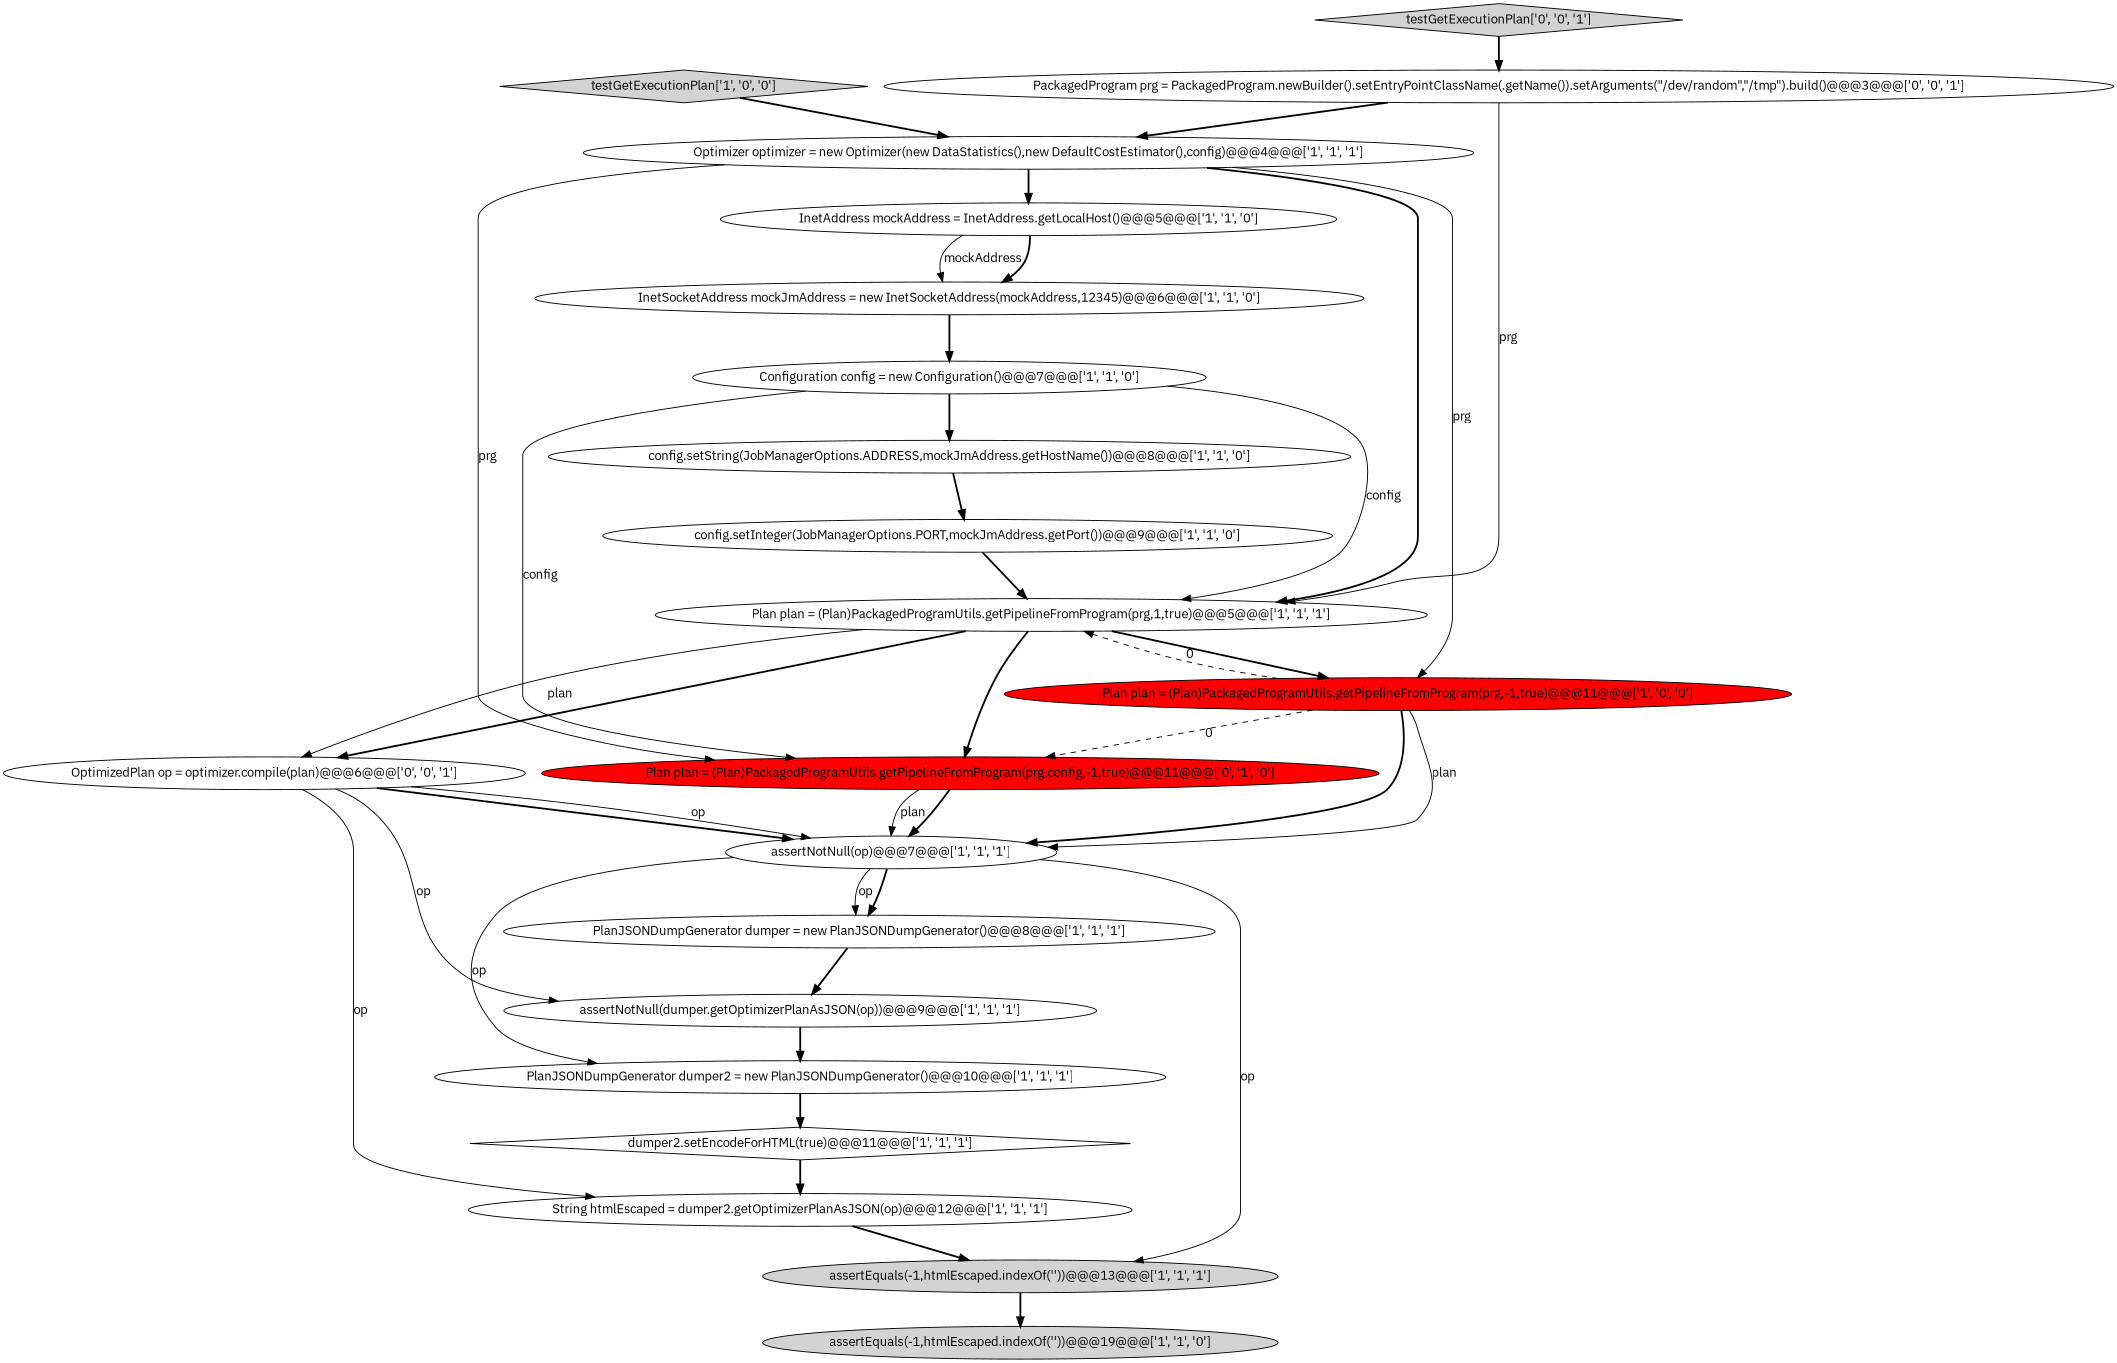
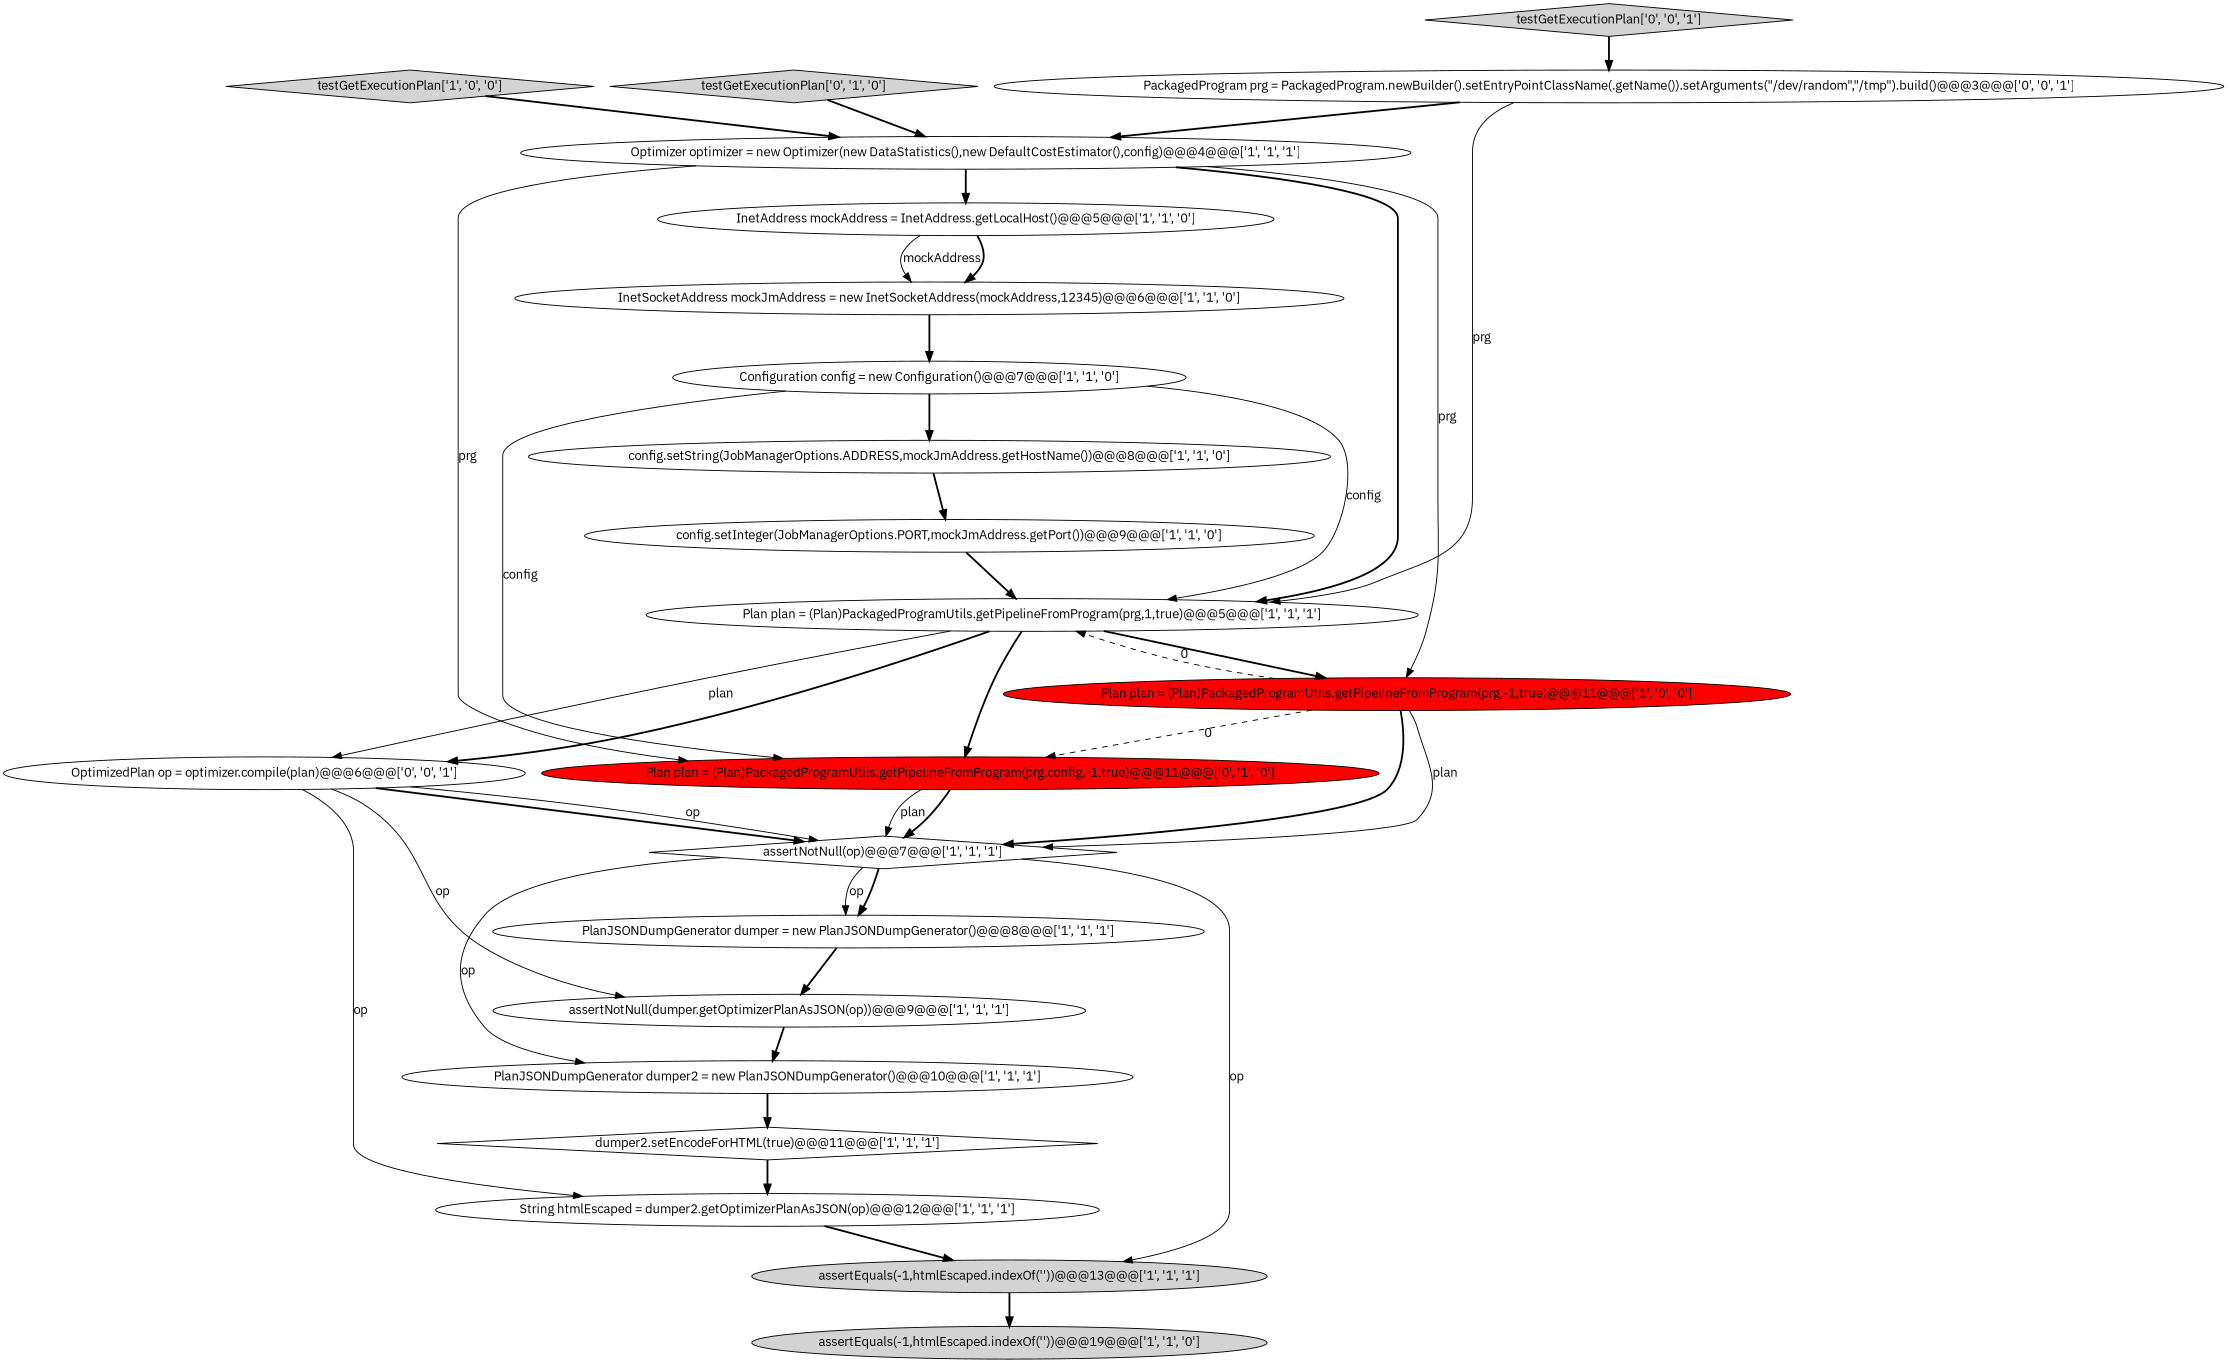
node "testGetExecutionPlan['0', '1', '0']": added
node "assertNotNull(op)@@@7@@@['1', '1', '1']": shape ellipse -> diamond
